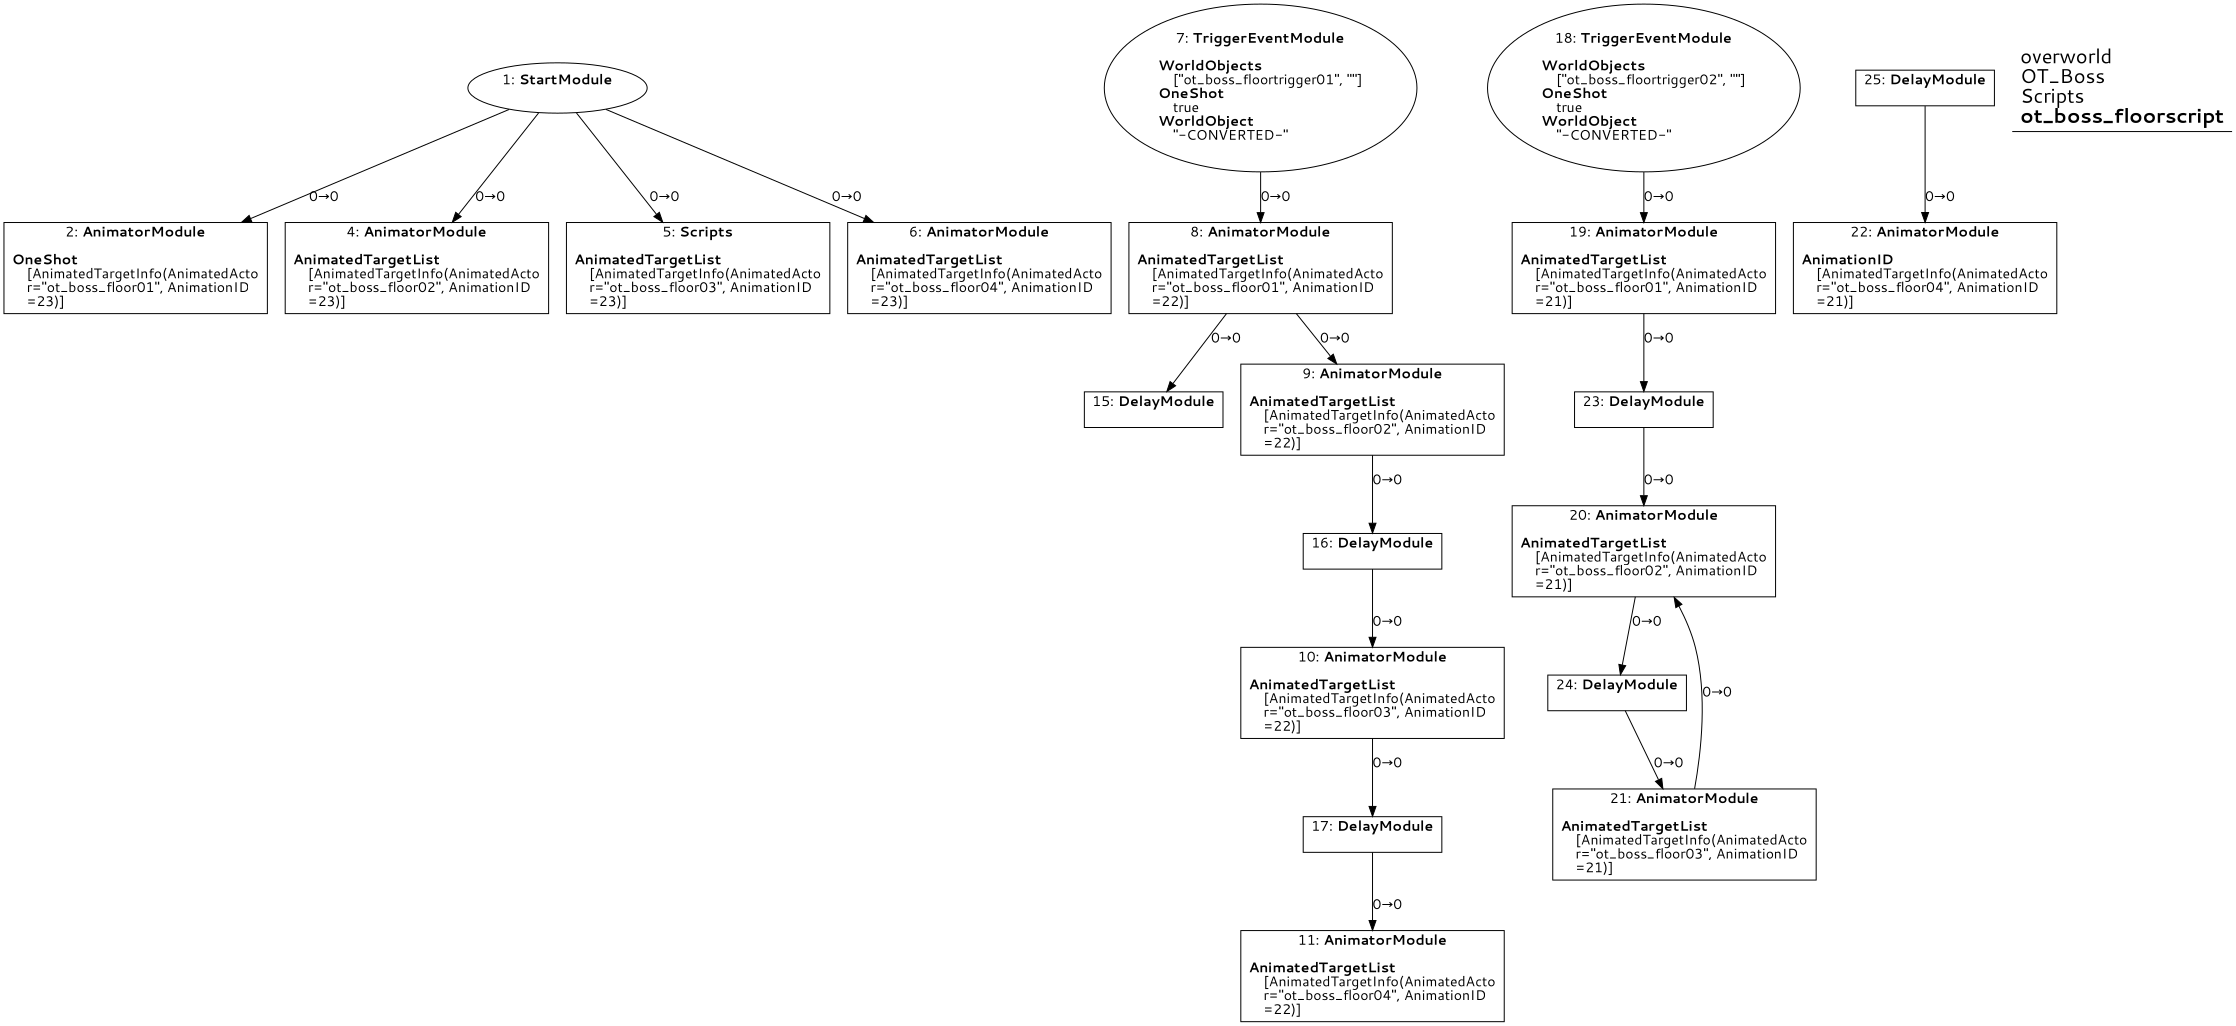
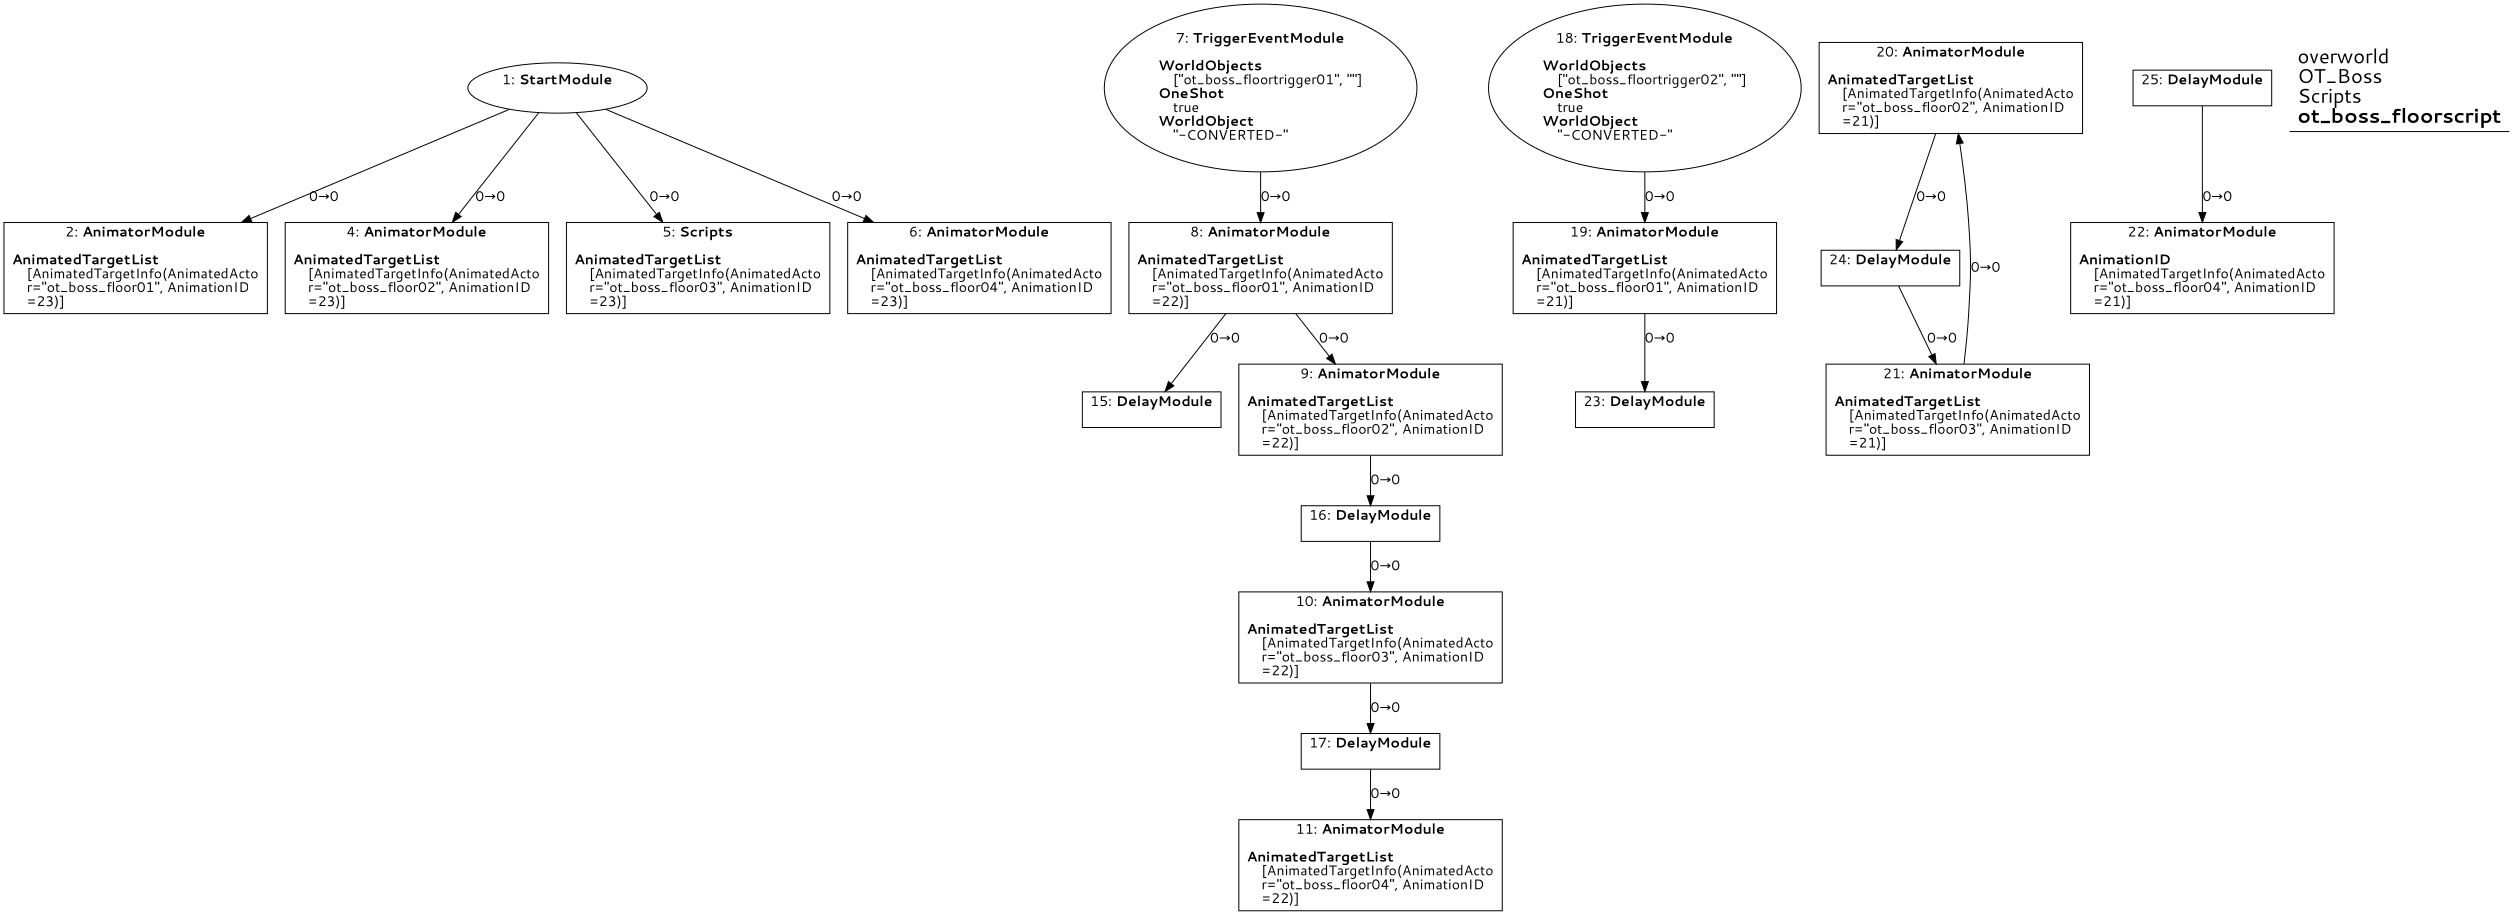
node "2:": text "OneShot" -> "AnimatedTargetList"
edge "23:" -> "20:": removed, label "0→0"
